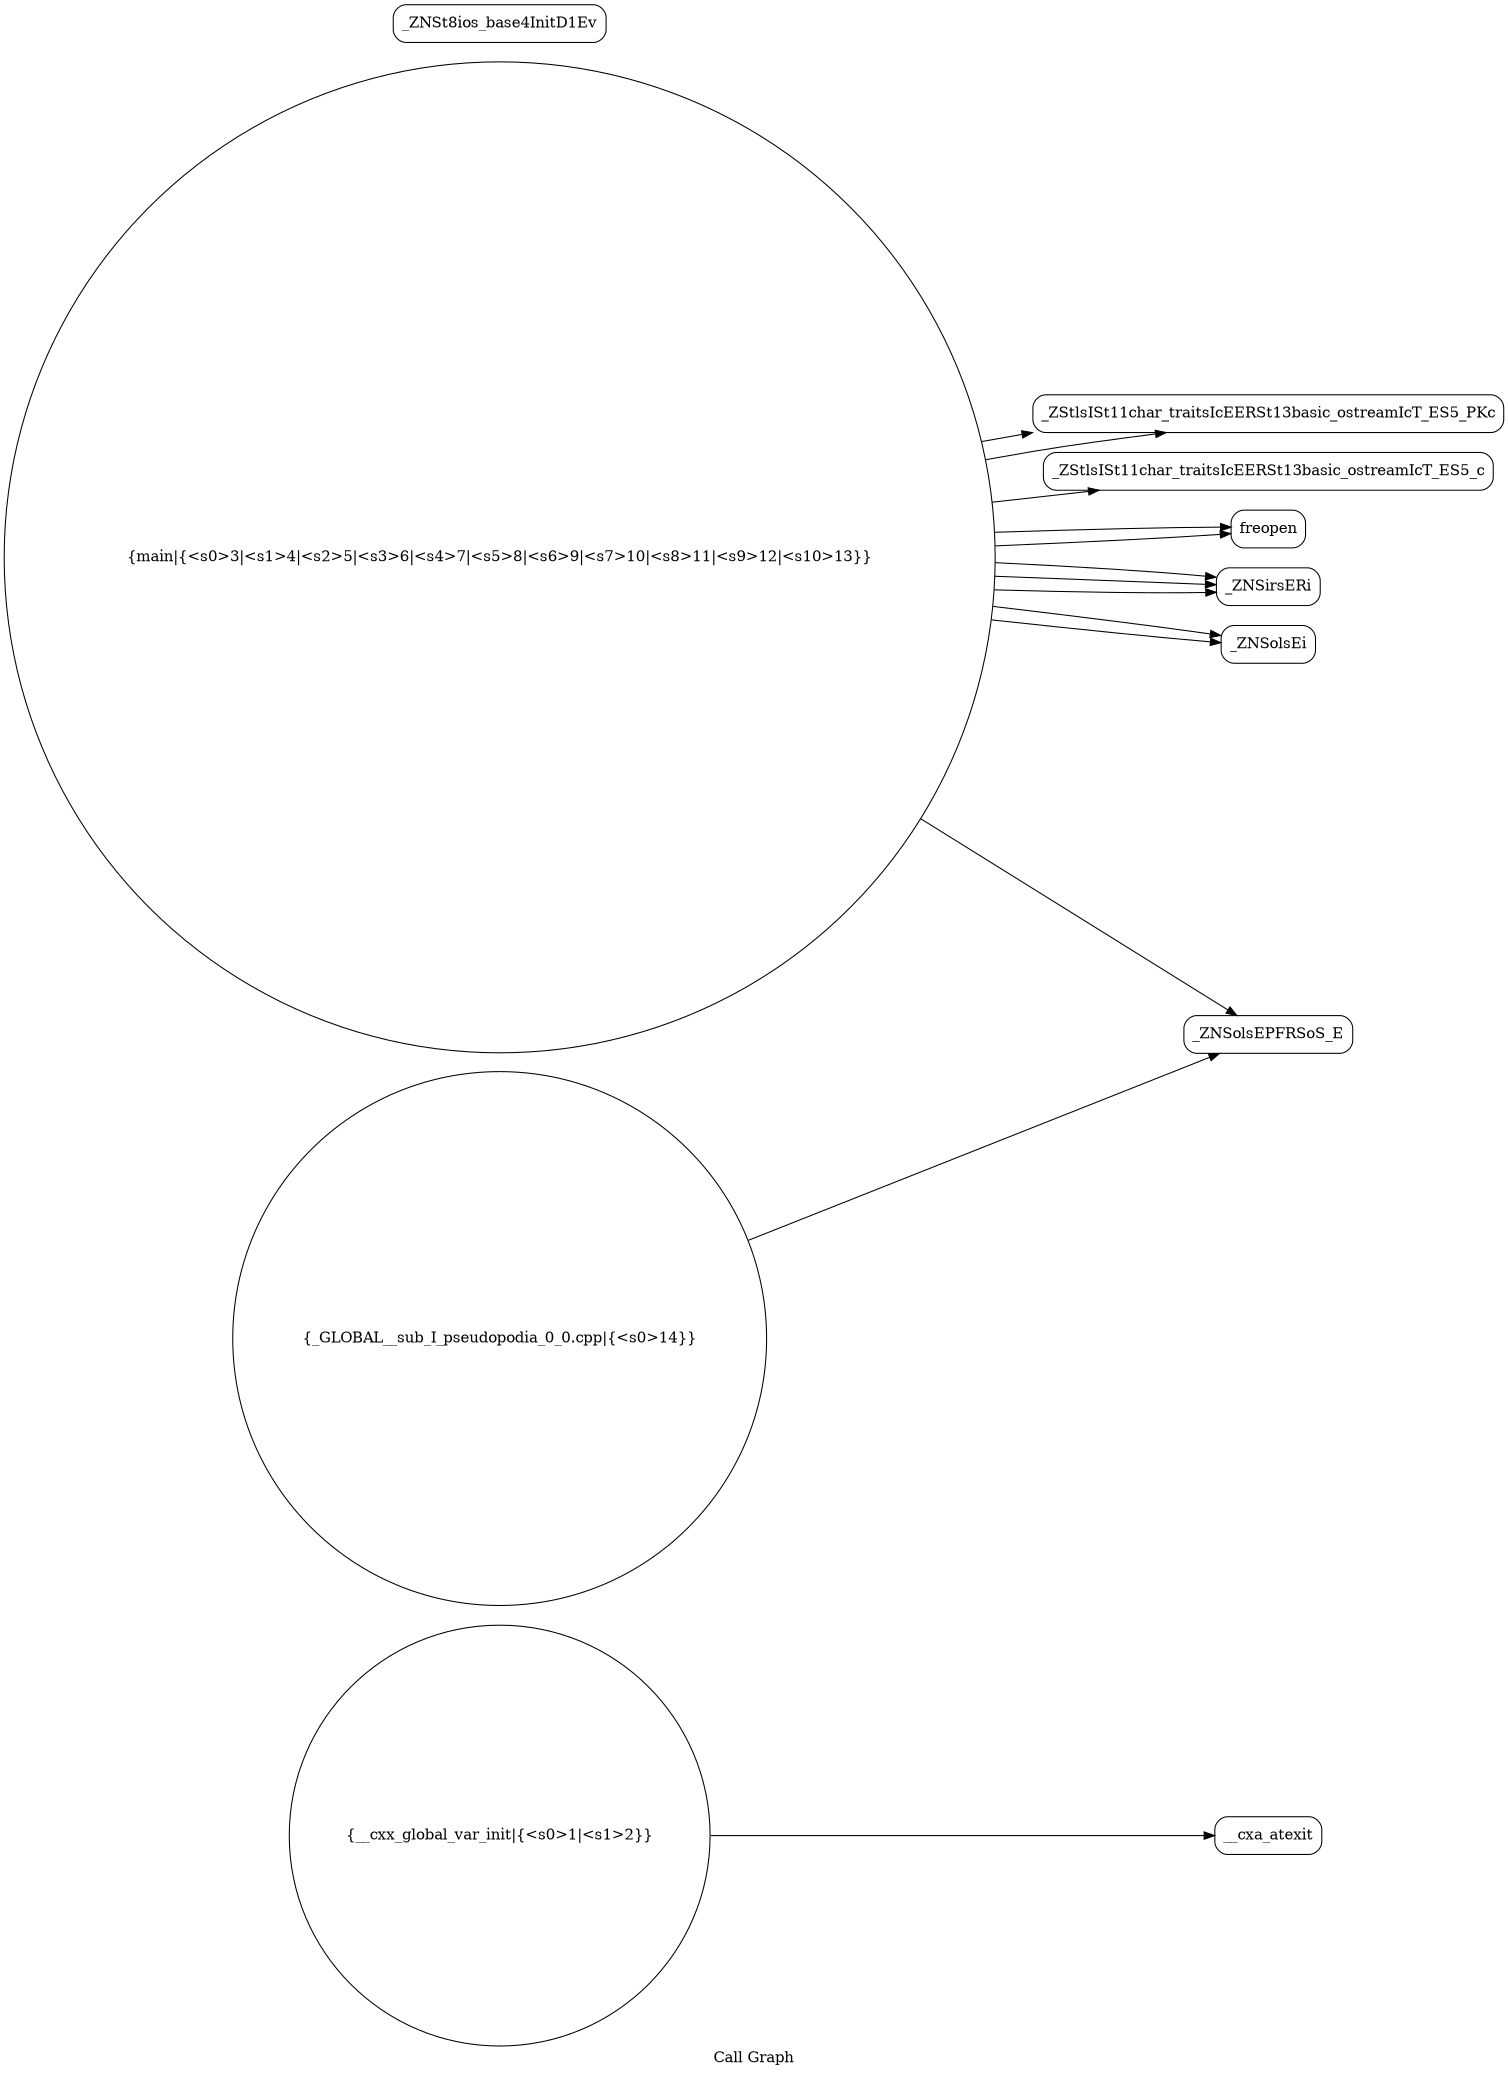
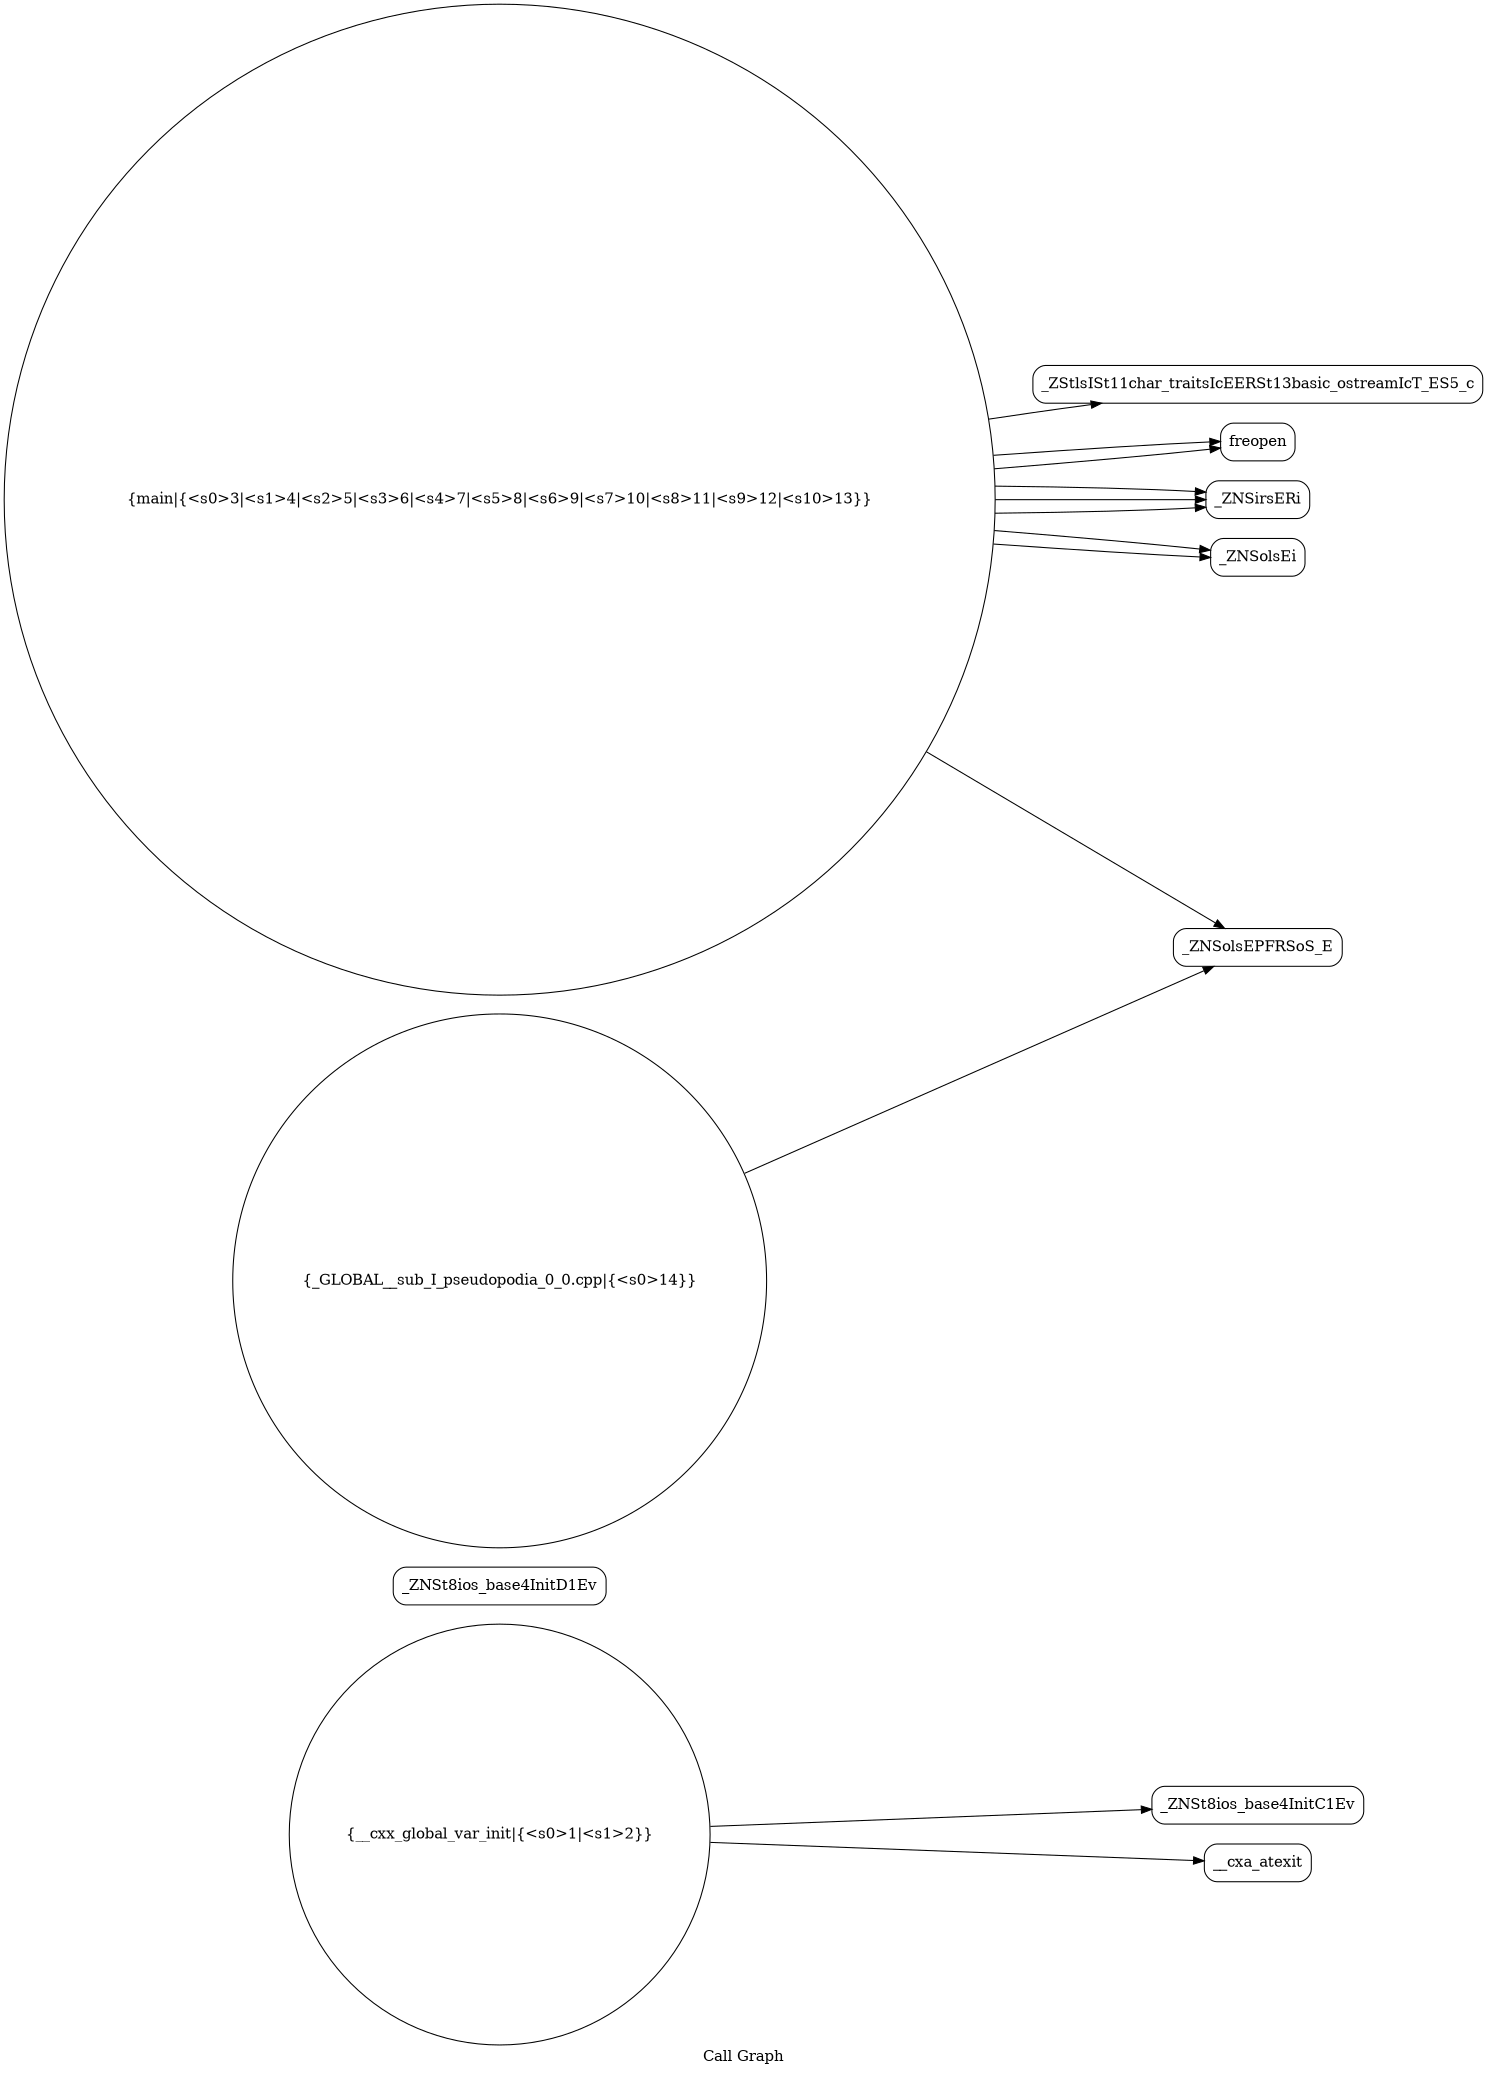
node "_ZStlsISt11char_traitsIcEERSt13basic_ostreamIcT_ES5_PKc": removed
node "_ZNSt8ios_base4InitC1Ev": added
